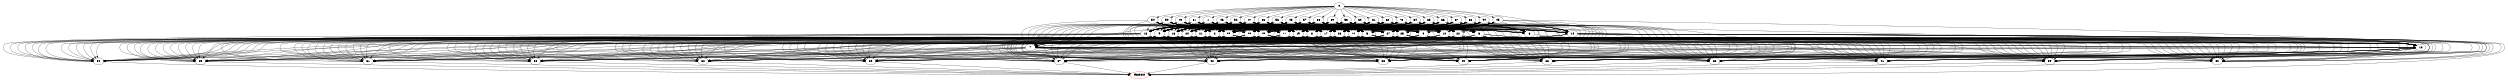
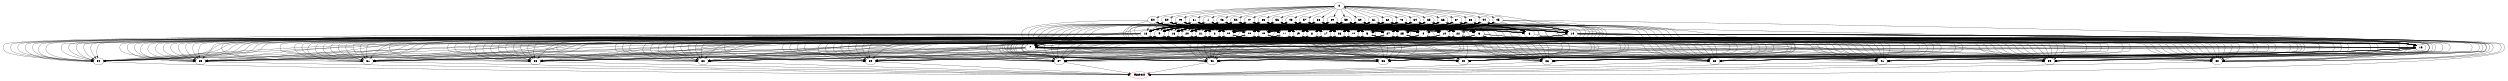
edge "0" -> "61": reversed
